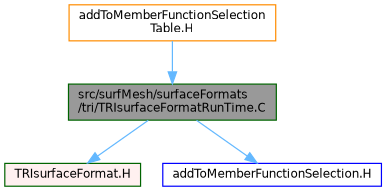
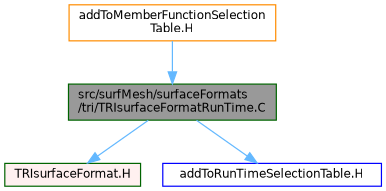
node "addToMemberFunctionSelection.H": label "addToMemberFunctionSelection.H" -> "addToRunTimeSelectionTable.H"
